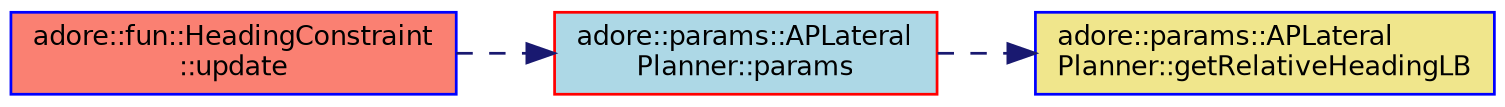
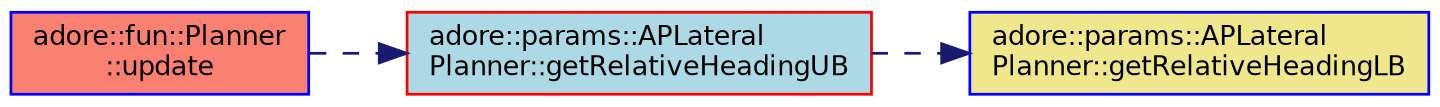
node "adore::fun::HeadingConstraint ::update": label "adore::fun::HeadingConstraint ::update" -> "adore::fun::Planner ::update"
node "adore::params::APLateral Planner::params": label "adore::params::APLateral Planner::params" -> "adore::params::APLateral Planner::getRelativeHeadingUB"
